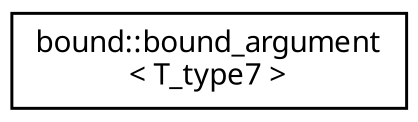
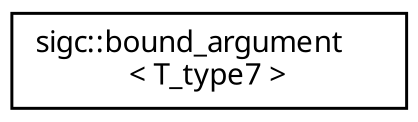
node "bound::bound_argument < T_type7 >": label "bound::bound_argument < T_type7 >" -> "sigc::bound_argument < T_type7 >"
